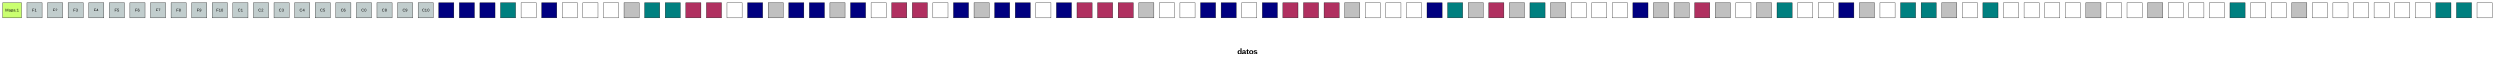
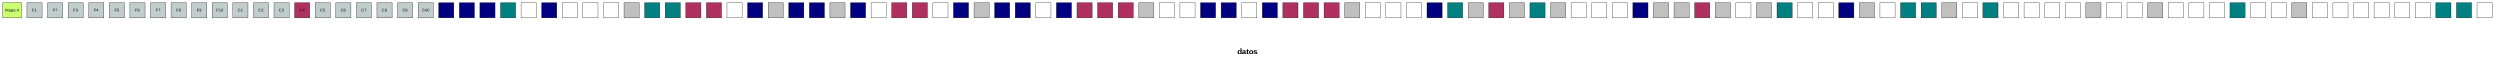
node "Mapa:1": label "Mapa:1" -> "Mapa:4"
node "C4": fillcolor azure3 -> Maroon
node "C0": label "C0" -> "C7"
node "C10": label "C10" -> "C40"
